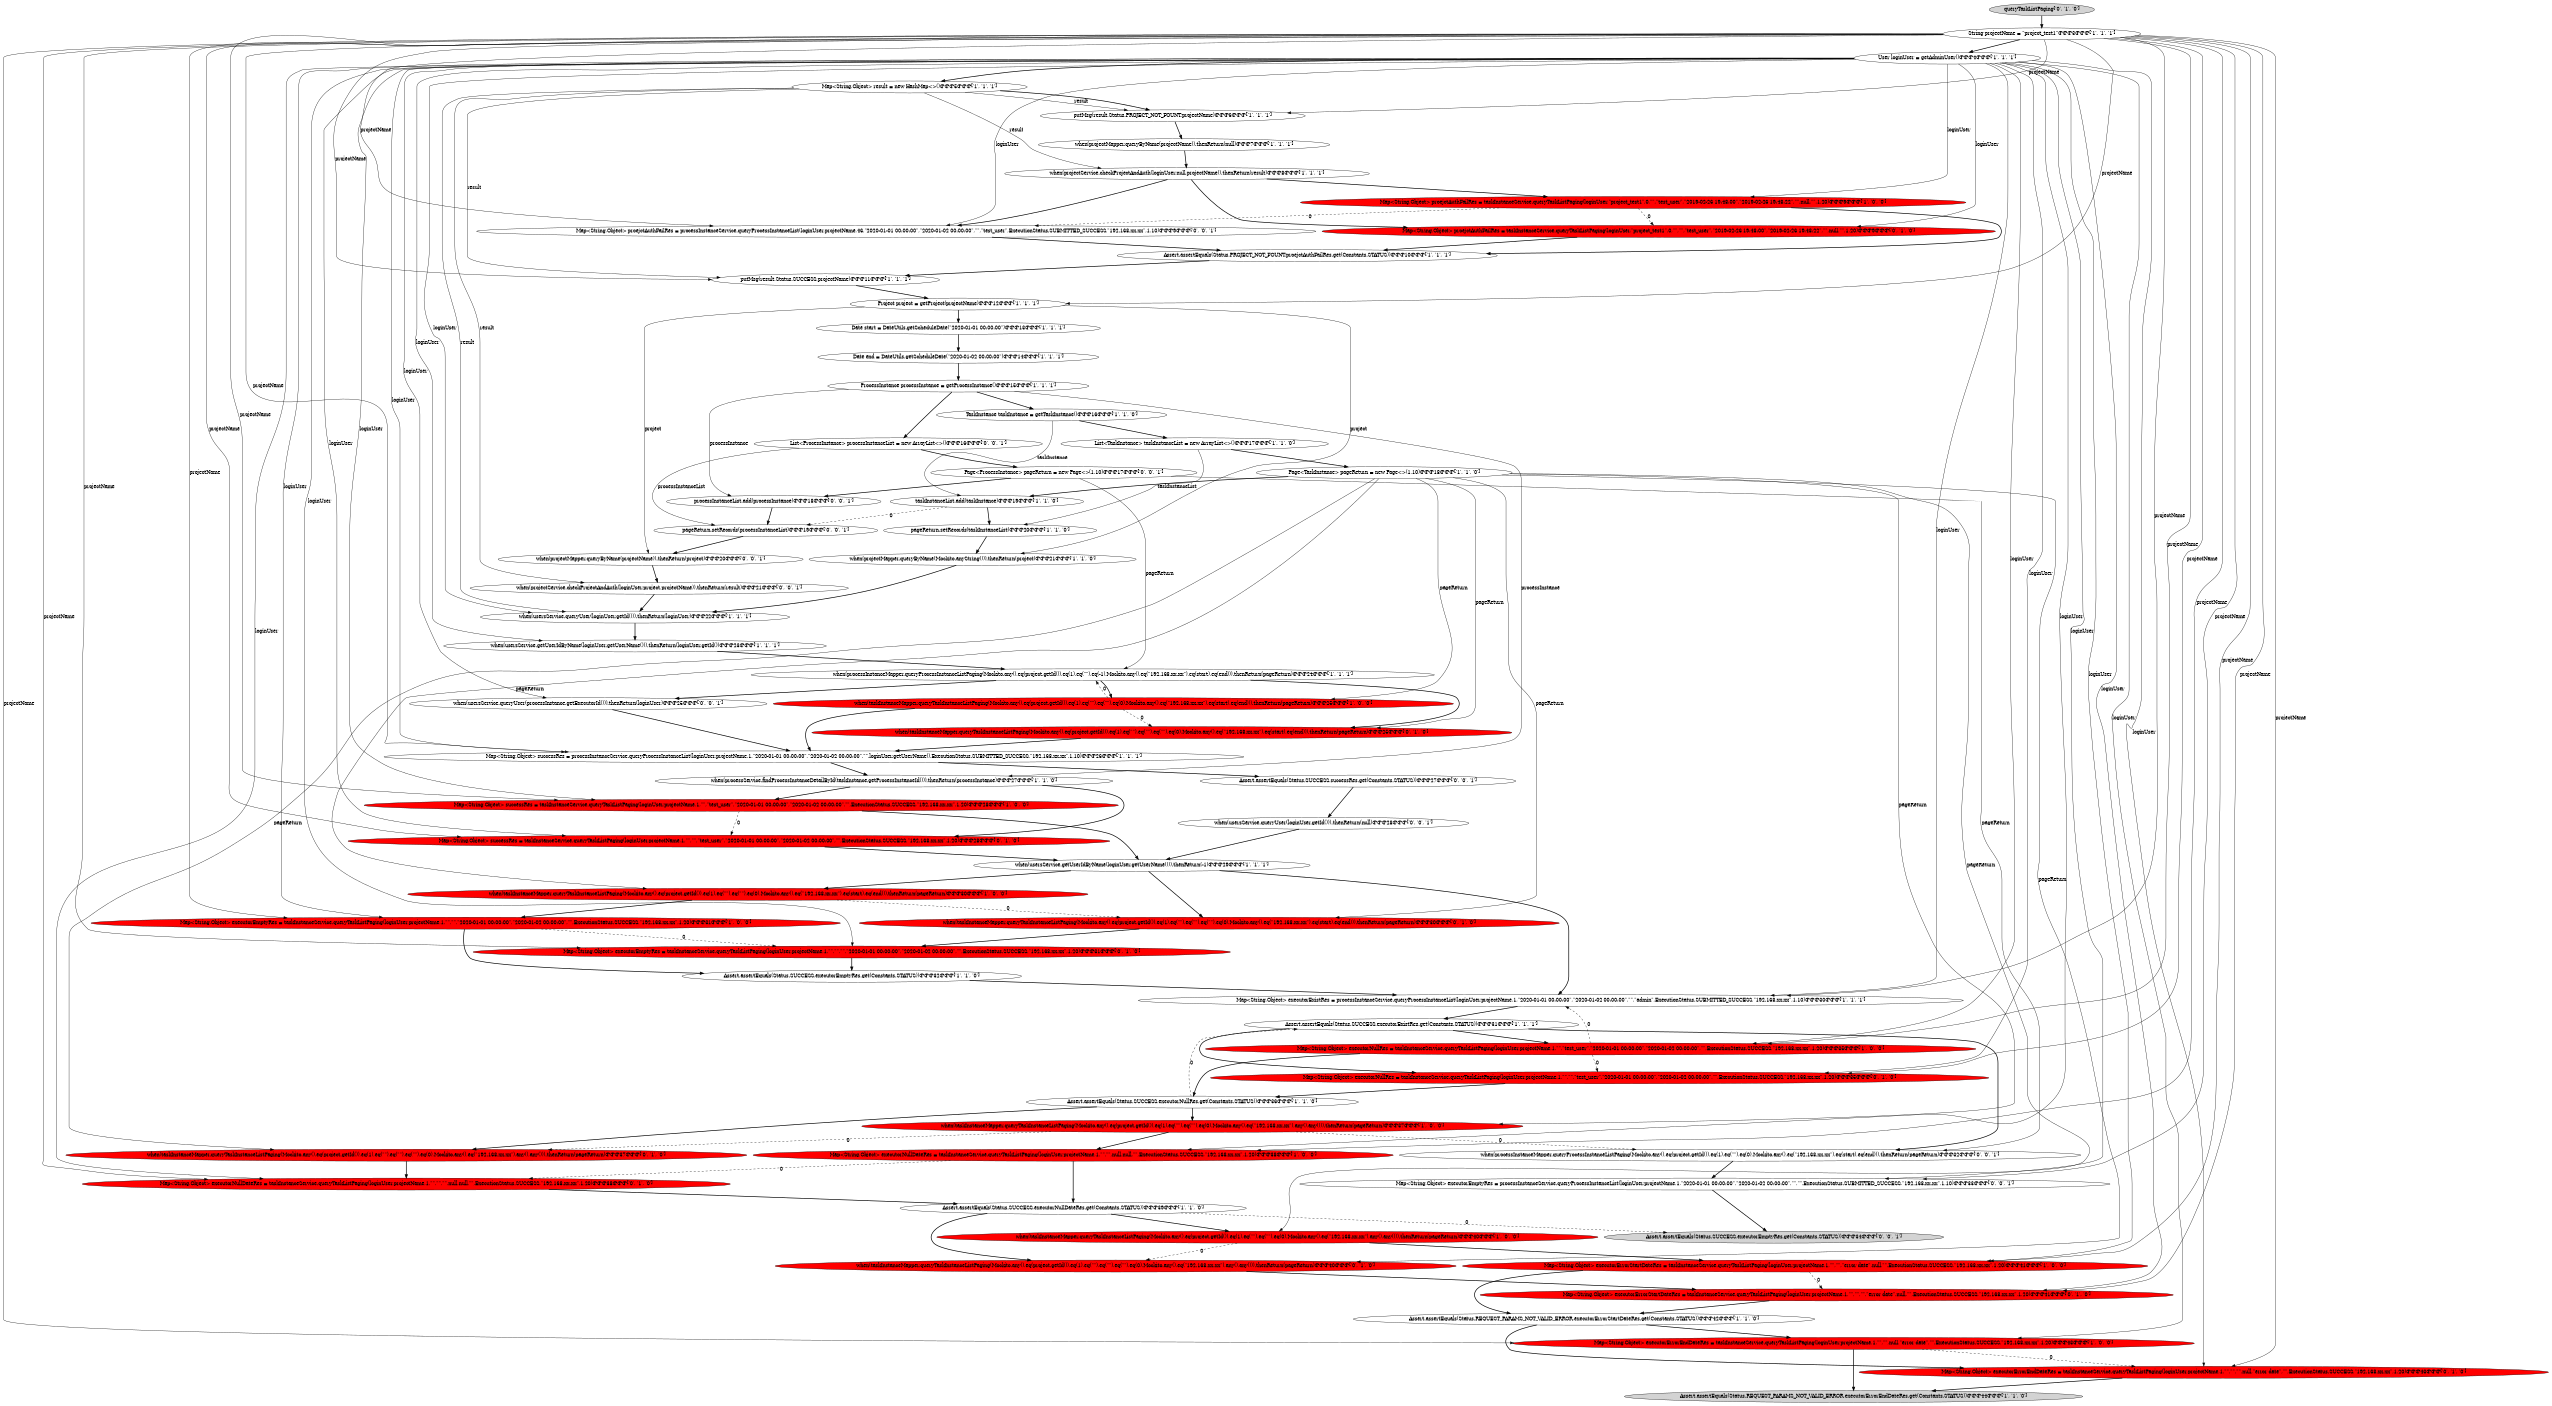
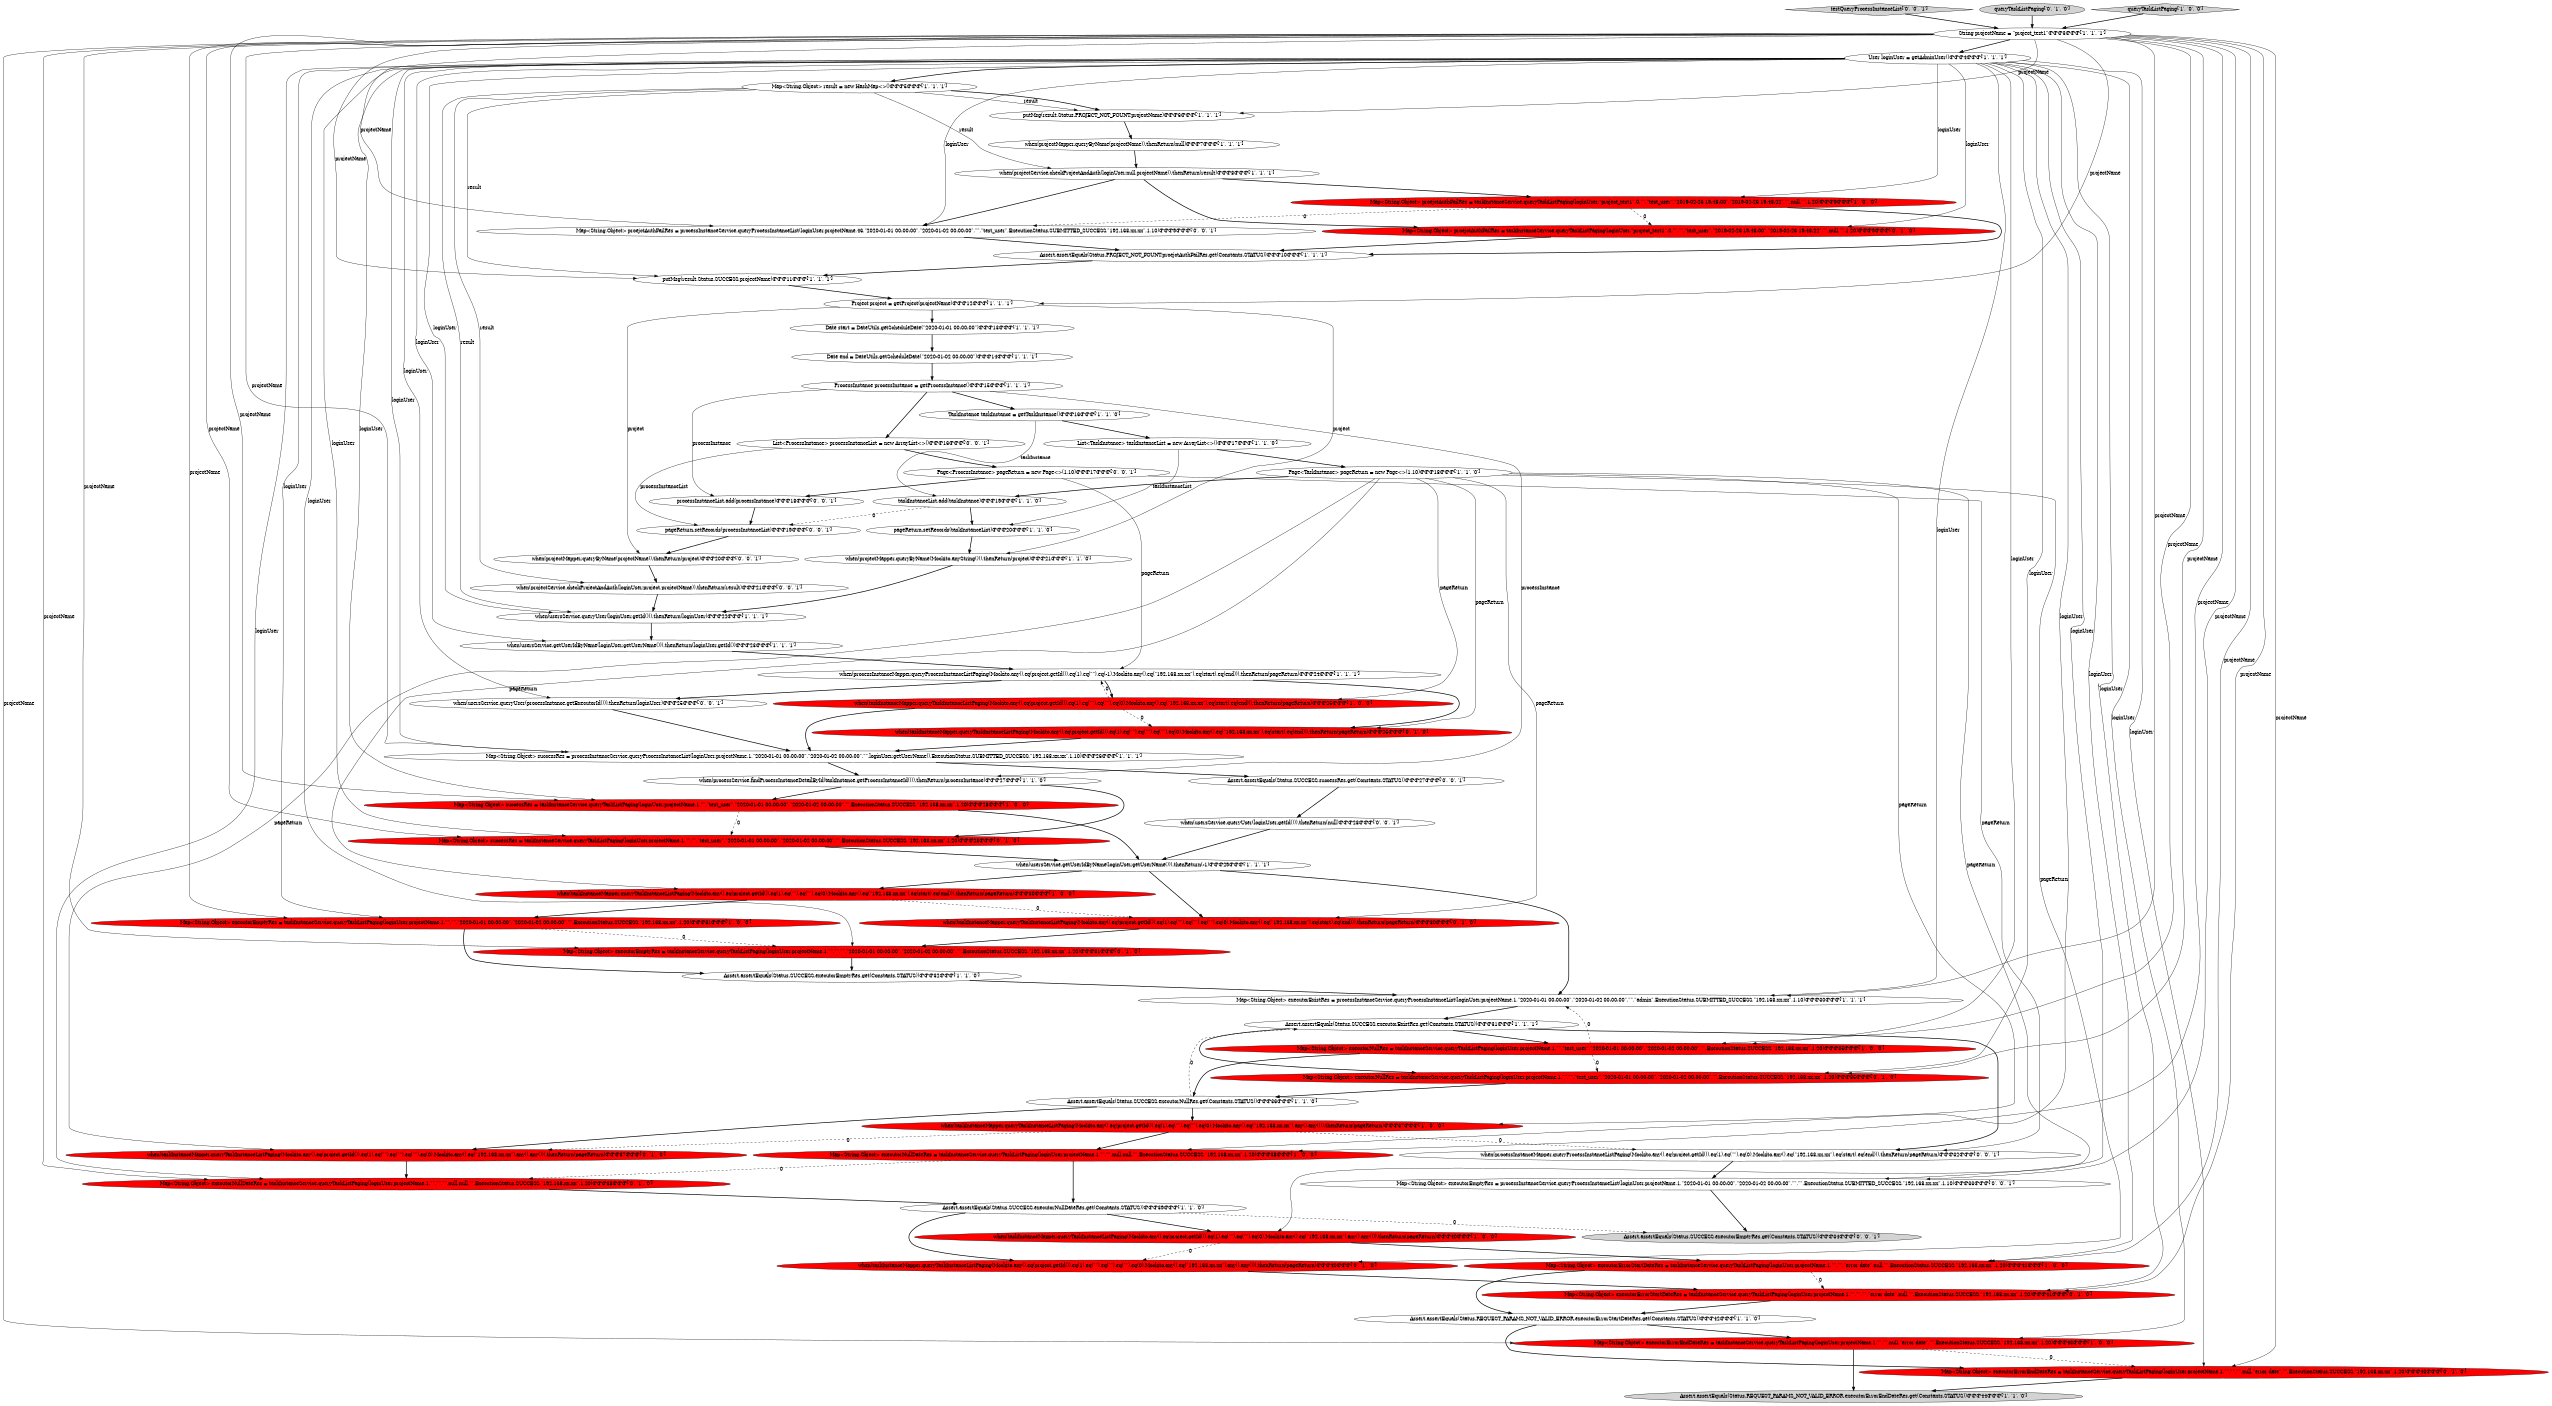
node "testQueryProcessInstanceList['0', '0', '1']": added
node "queryTaskListPaging['1', '0', '0']": added
